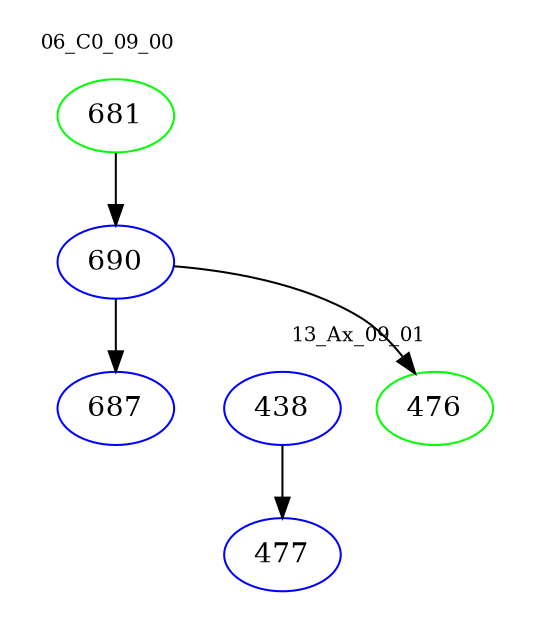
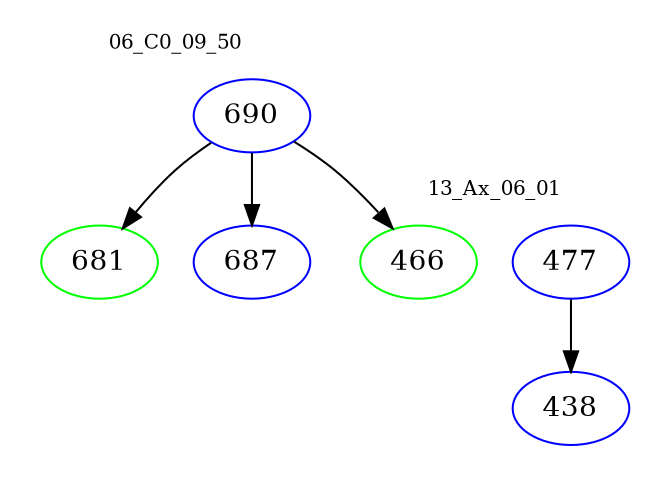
cluster "06_C0_09_00": label "06_C0_09_00" -> "06_C0_09_50"
edge "681" -> "690": reversed
cluster "13_Ax_09_01": label "13_Ax_09_01" -> "13_Ax_06_01"
node "476": label "476" -> "466"
edge "438" -> "477": reversed
